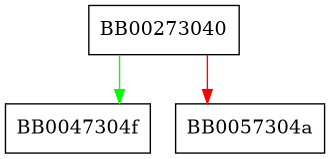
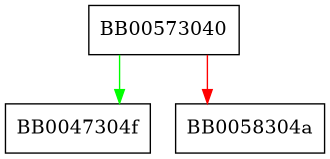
node "BB00273040": label "BB00273040" -> "BB00573040"
node "BB0057304a": label "BB0057304a" -> "BB0058304a"
